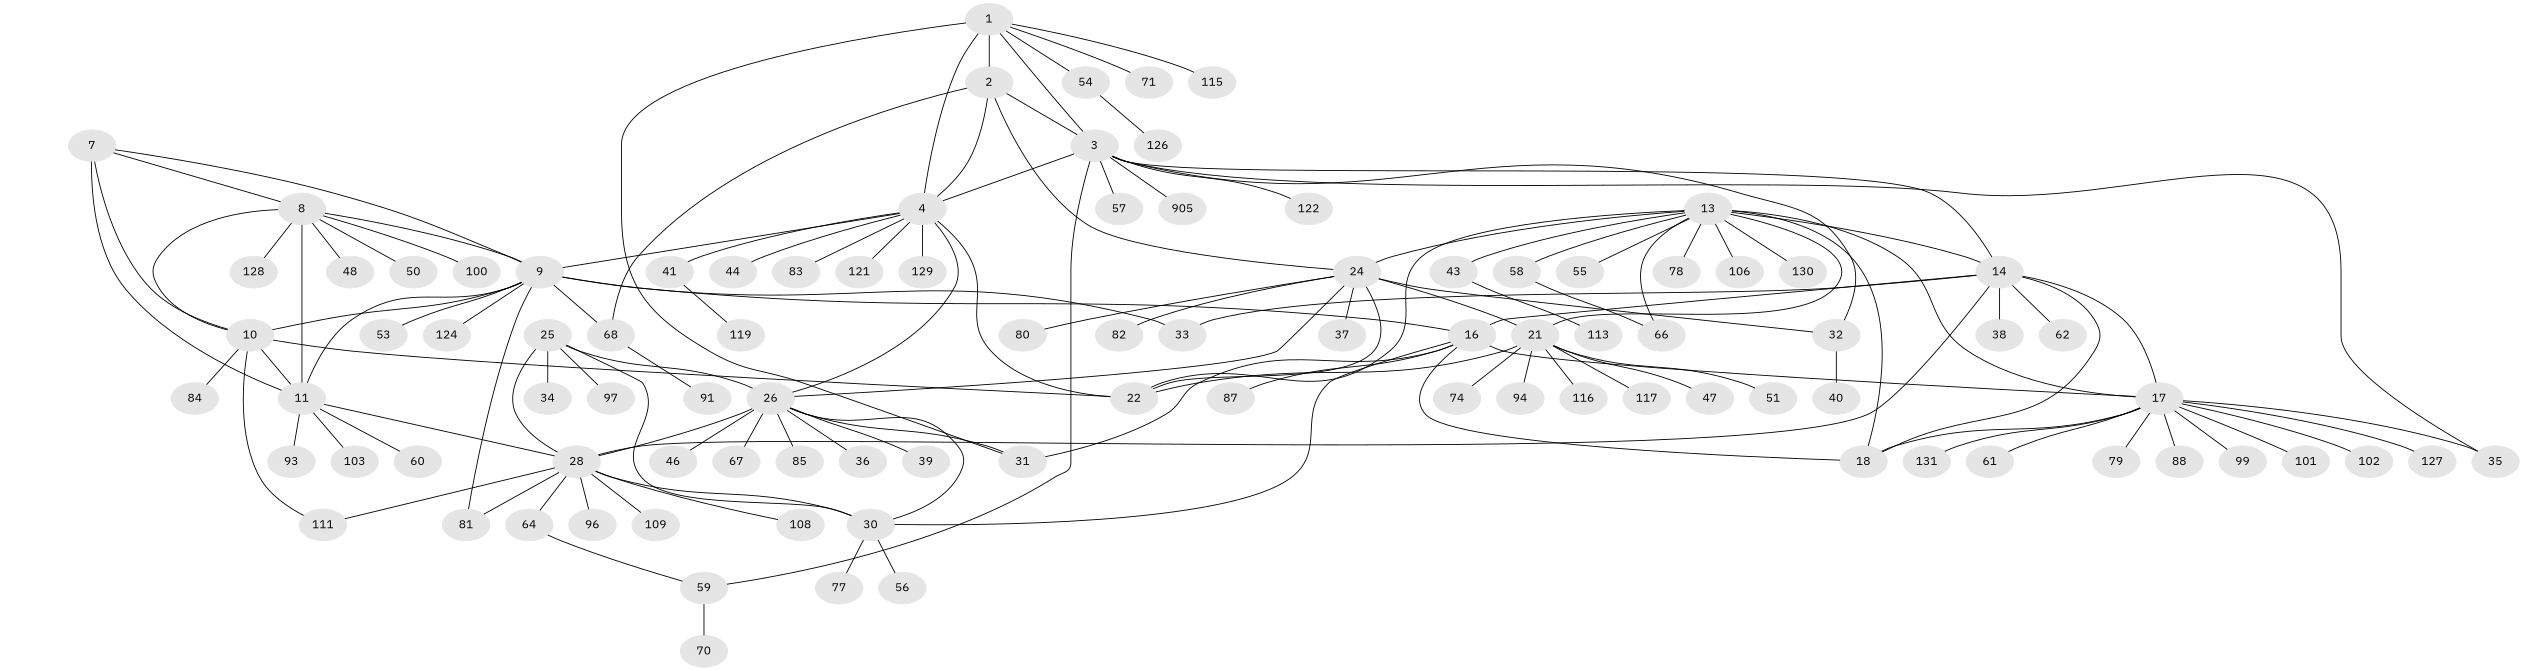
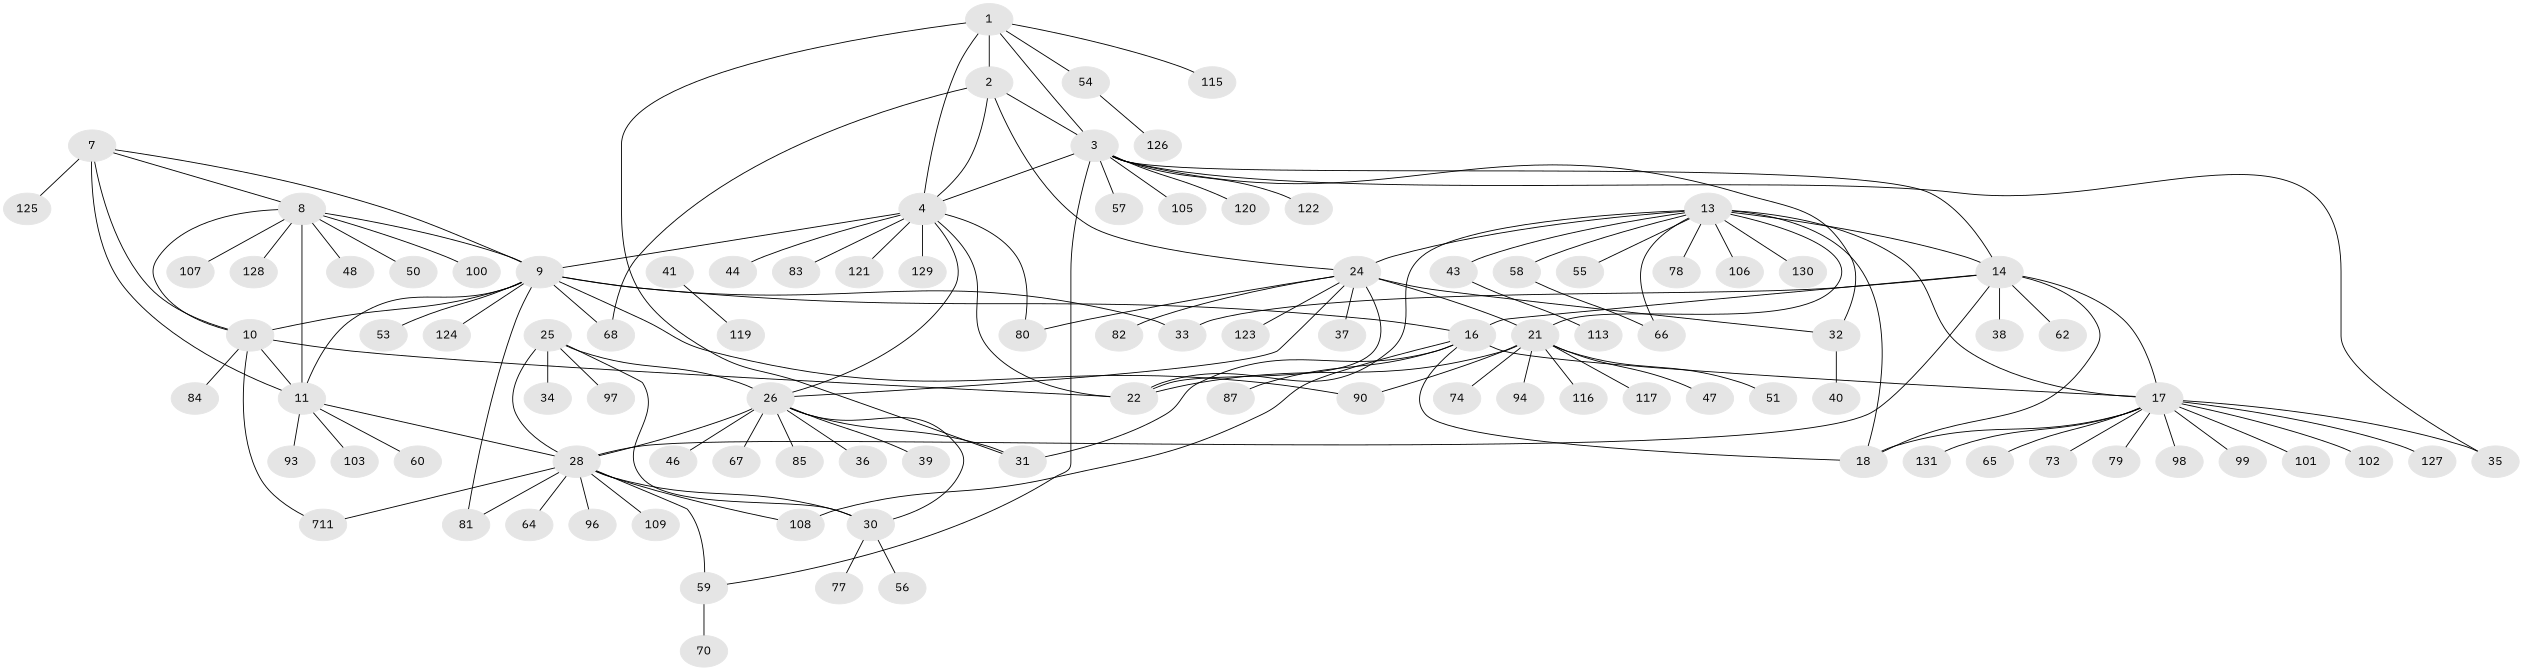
node "71": removed
node "125": added
node "905": label "905" -> "105"
node "120": added
edge "4" -- "41": now "4" -- "80"
node "107": added
node "123": added
node "91": removed
node "90": added
node "61": label "61" -> "65"
node "73": added
node "88": label "88" -> "98"
edge "16" -- "30": now "16" -- "108"
node "111": label "111" -> "711"
edge "64" -- "59": now "28" -- "59"
